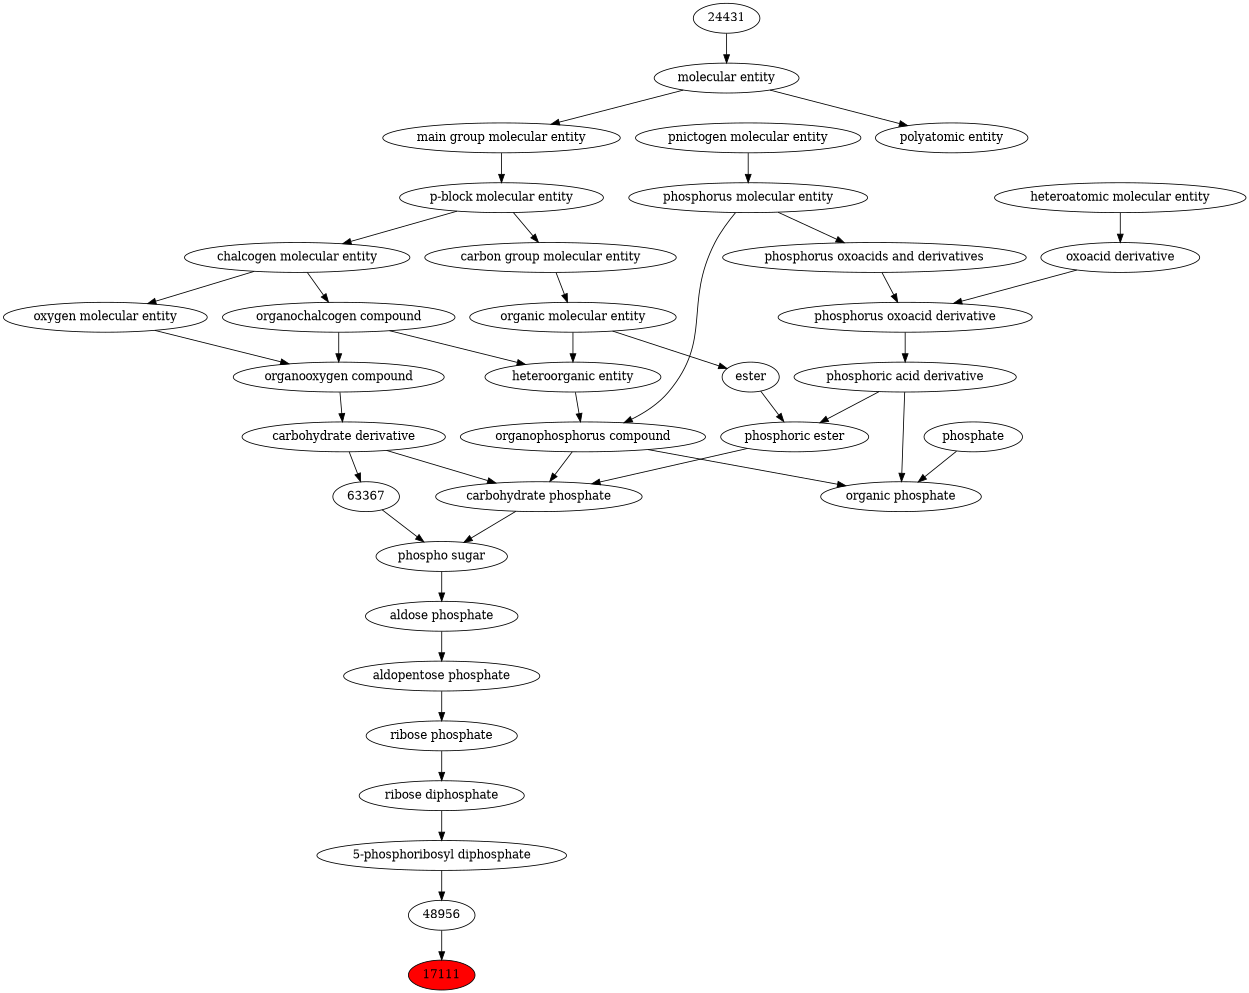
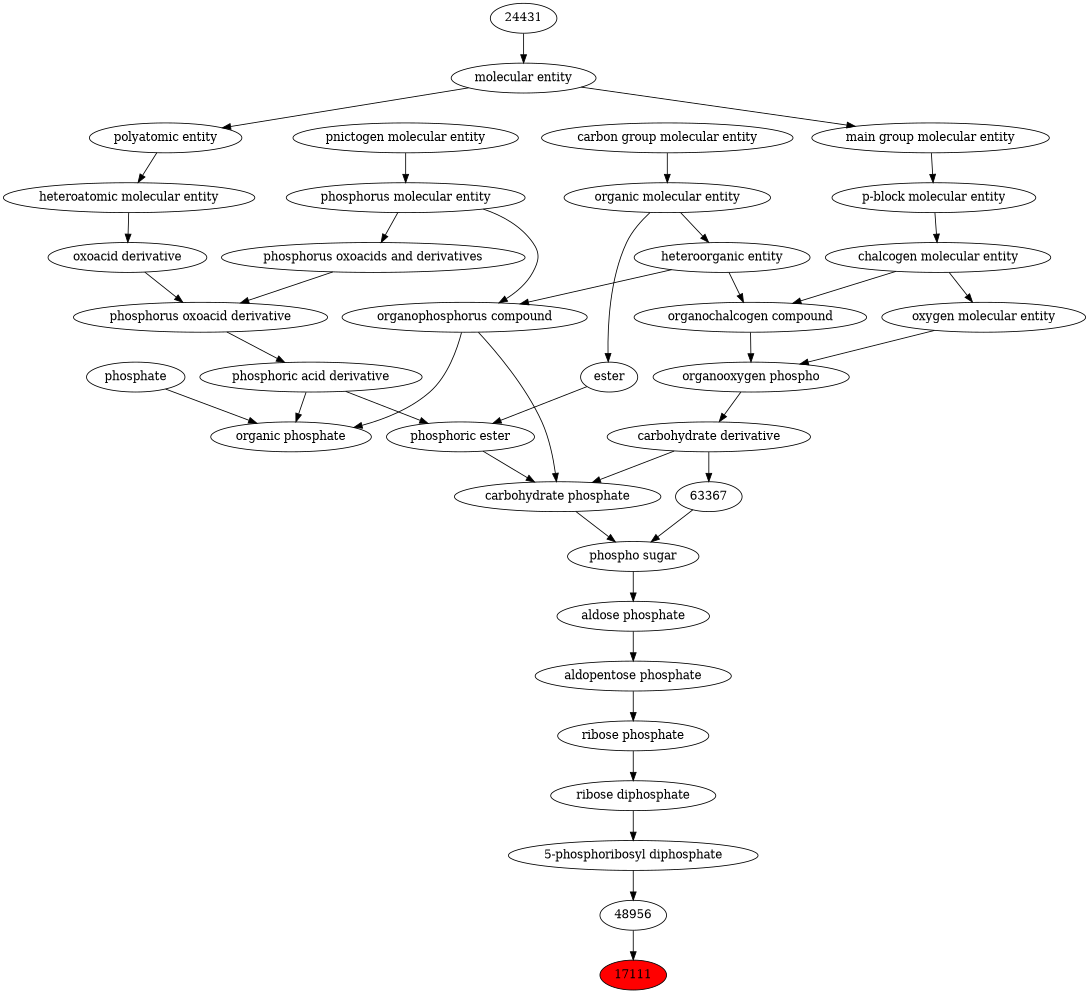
edge "polyatomic entity" -> "heteroatomic molecular entity": added
edge "p-block molecular entity" -> "carbon group molecular entity": removed
edge "organochalcogen compound" -> "heteroorganic entity": reversed
node "organooxygen compound": label "organooxygen compound" -> "organooxygen phospho"
